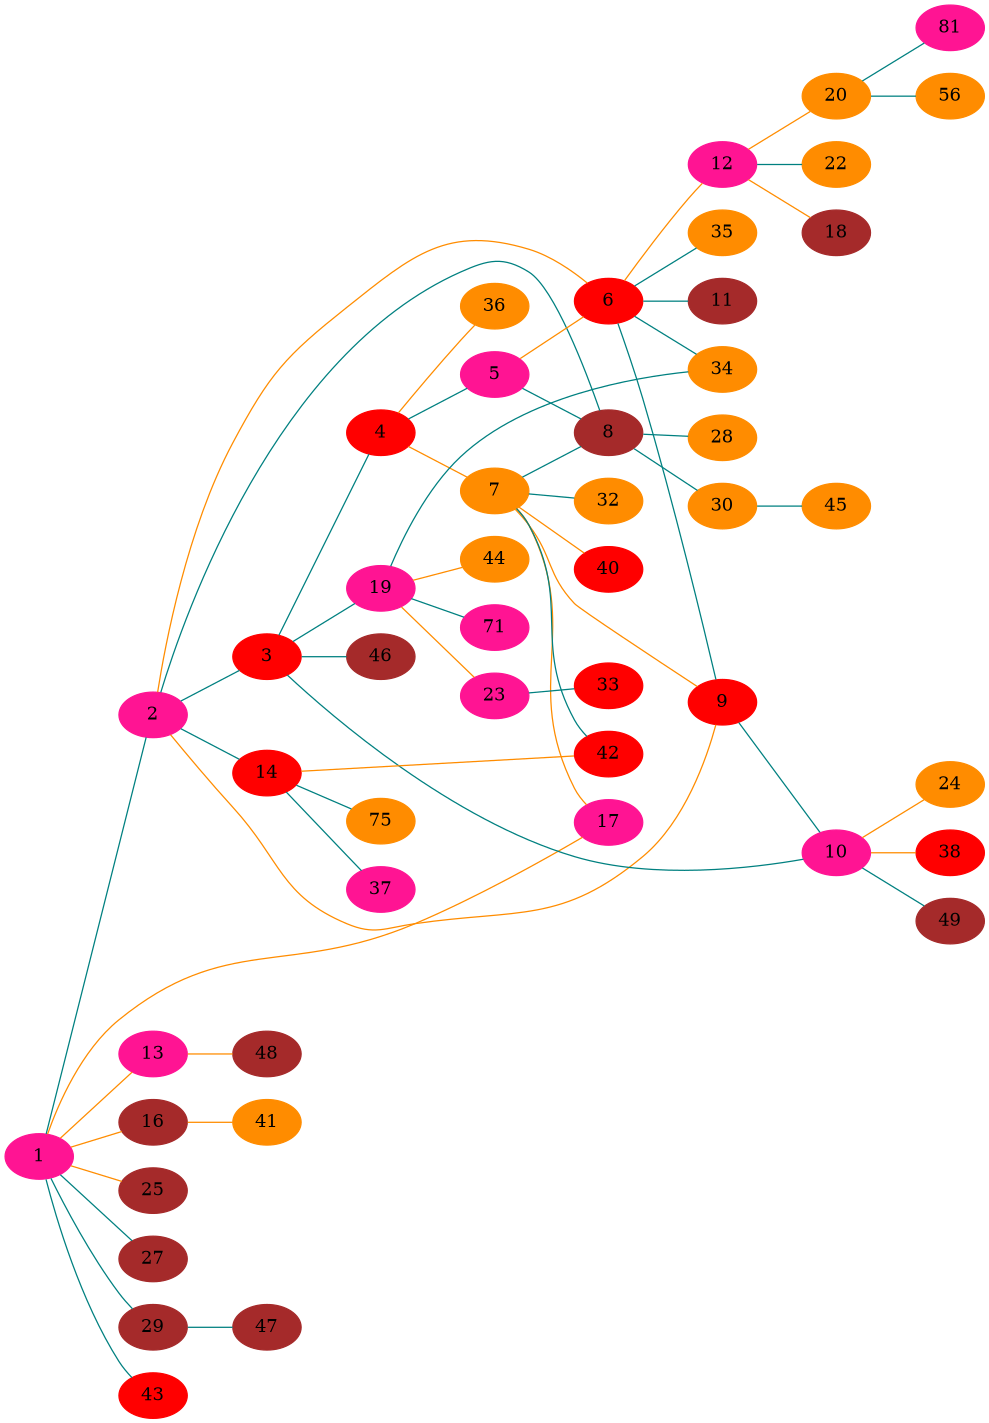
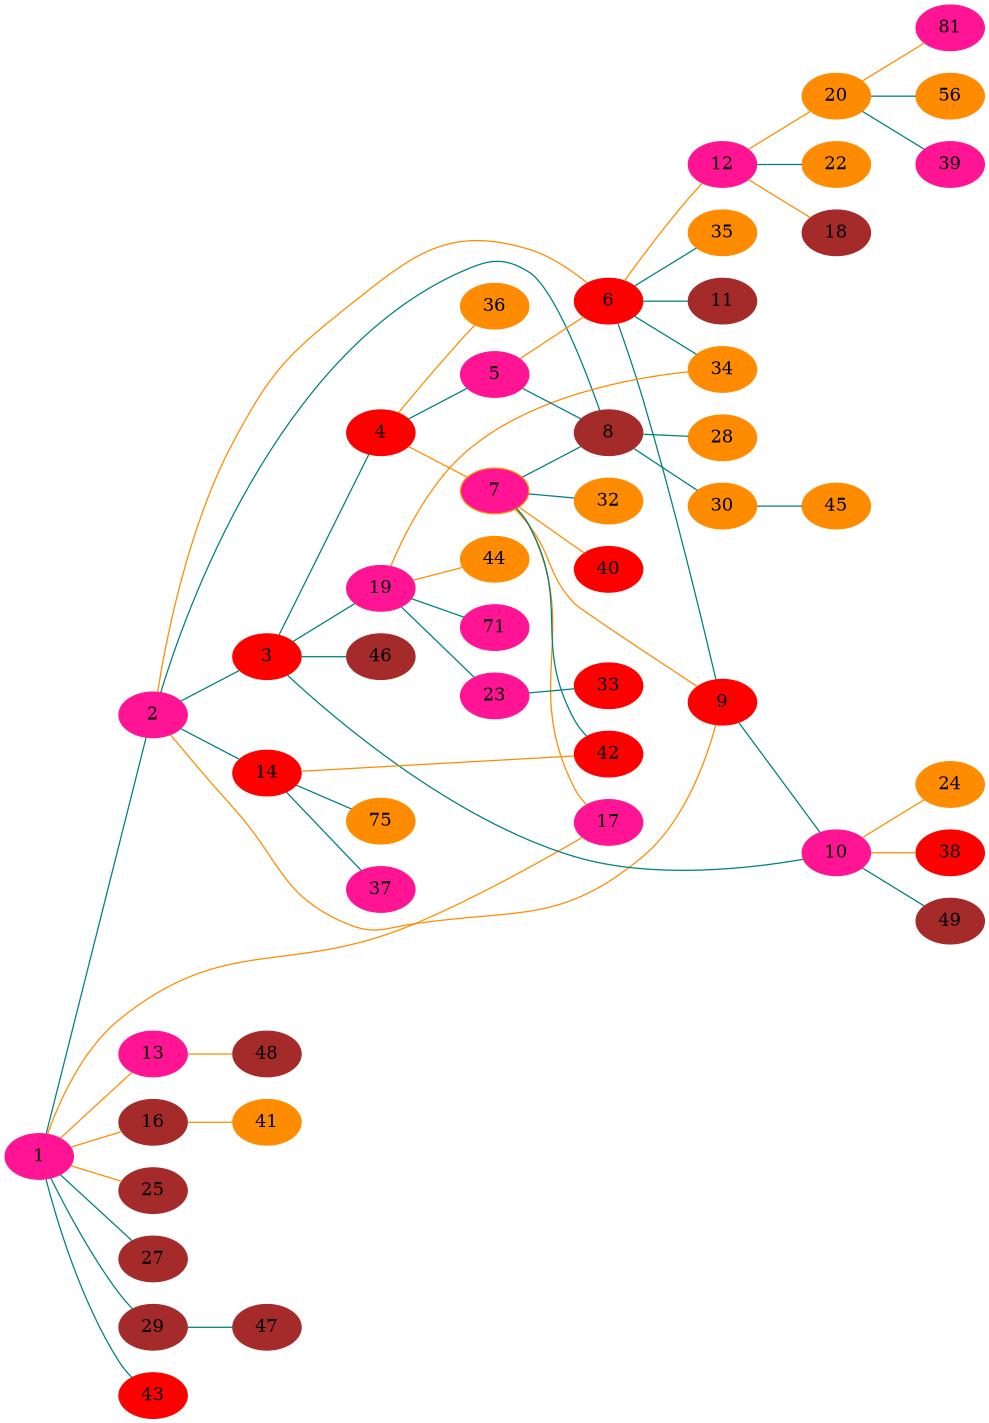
edge "81" -- "20": color teal -> darkorange
node "39": added
edge "34" -- "19": color teal -> darkorange
node "7": fillcolor darkorange -> deeppink
edge "19" -- "23": color darkorange -> teal
